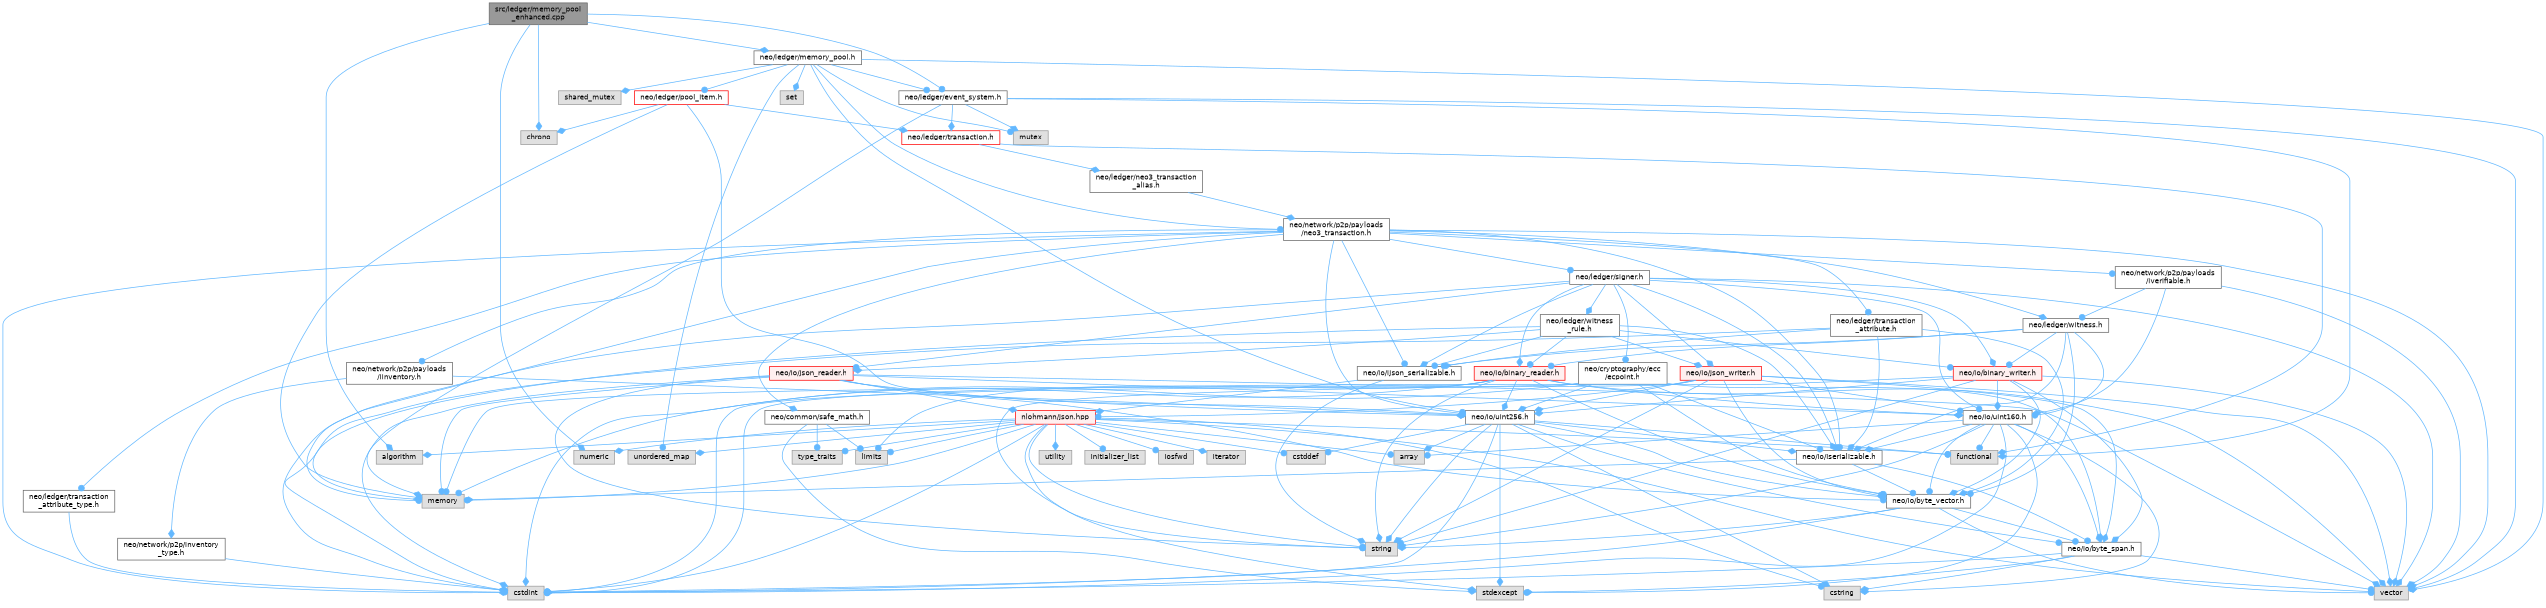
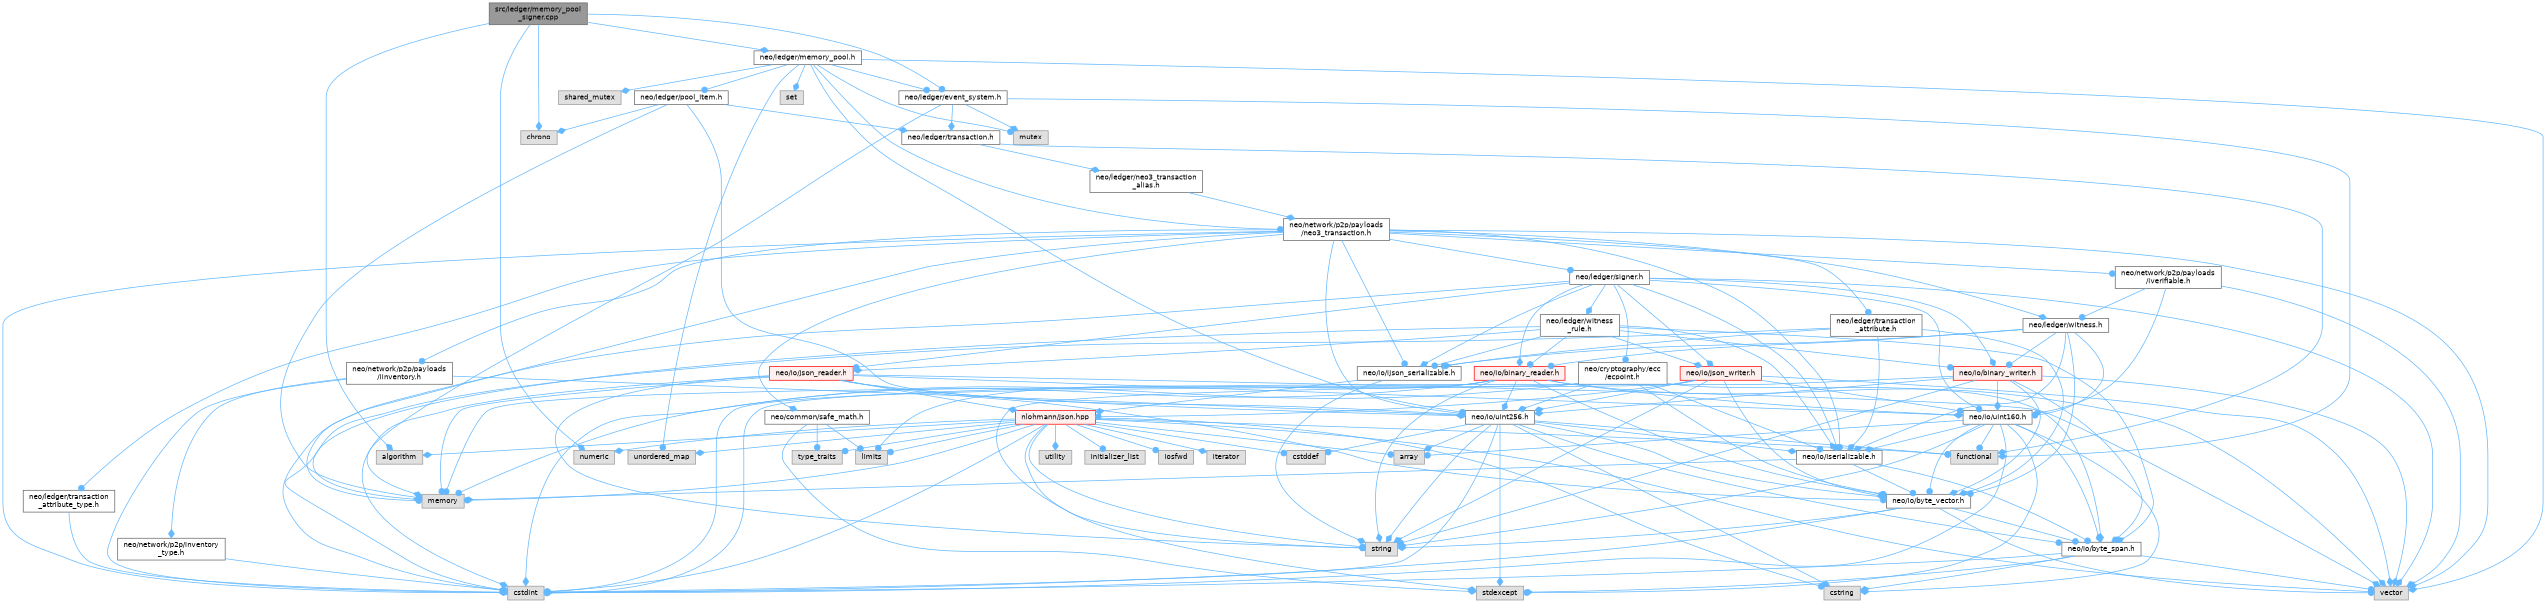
node "src/ledger/memory_pool _enhanced.cpp": label "src/ledger/memory_pool _enhanced.cpp" -> "src/ledger/memory_pool _signer.cpp"
node "neo/ledger/pool_item.h": color red -> grey40
edge "neo/ledger/event_system.h" -> "vector": removed
node "neo/ledger/transaction.h": color red -> grey40
edge "neo/io/json_writer.h" -> "neo/io/byte_span.h": now "neo/ledger/witness _rule.h" -> "neo/io/byte_span.h"
edge "neo/network/p2p/payloads /iinventory.h" -> "cstdint": added
